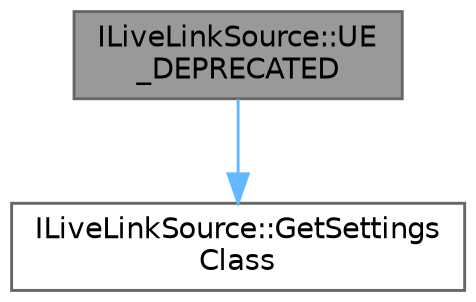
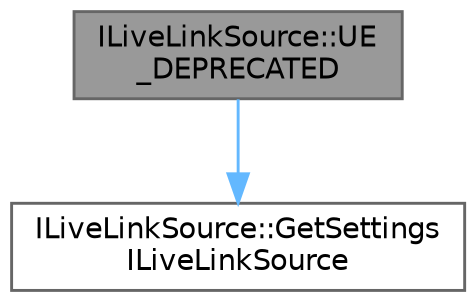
node "ILiveLinkSource::GetSettings Class": label "ILiveLinkSource::GetSettings Class" -> "ILiveLinkSource::GetSettings ILiveLinkSource"
